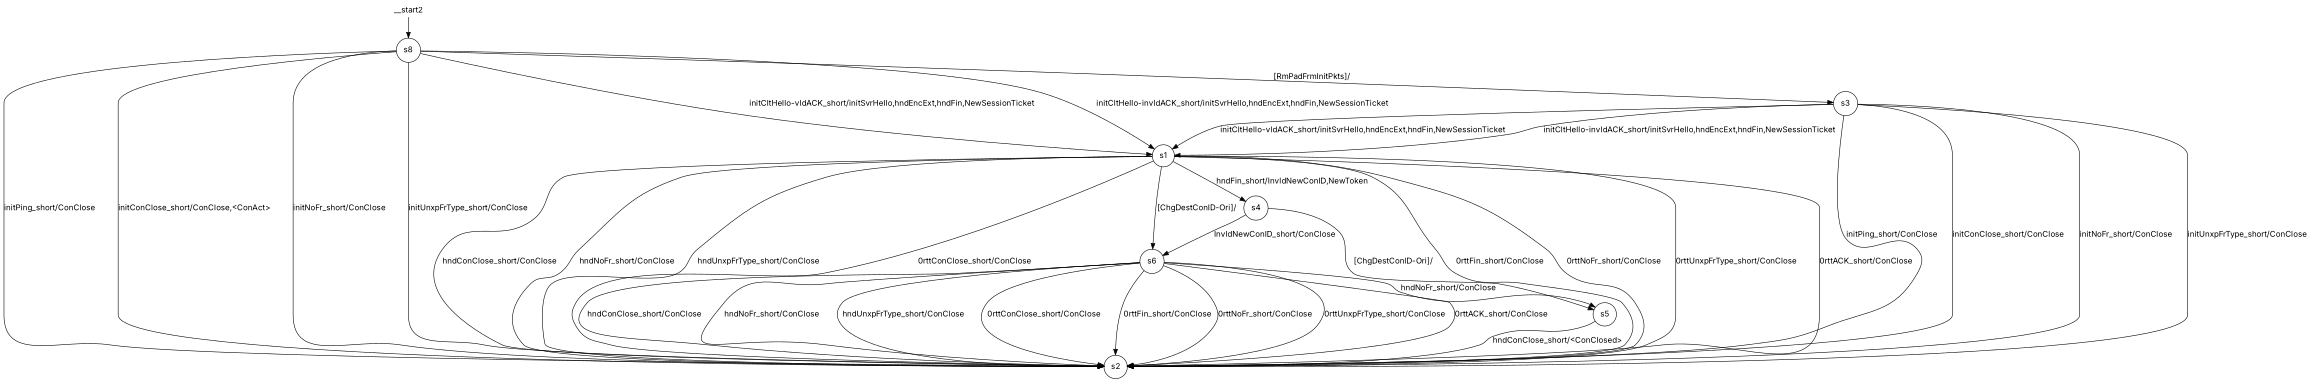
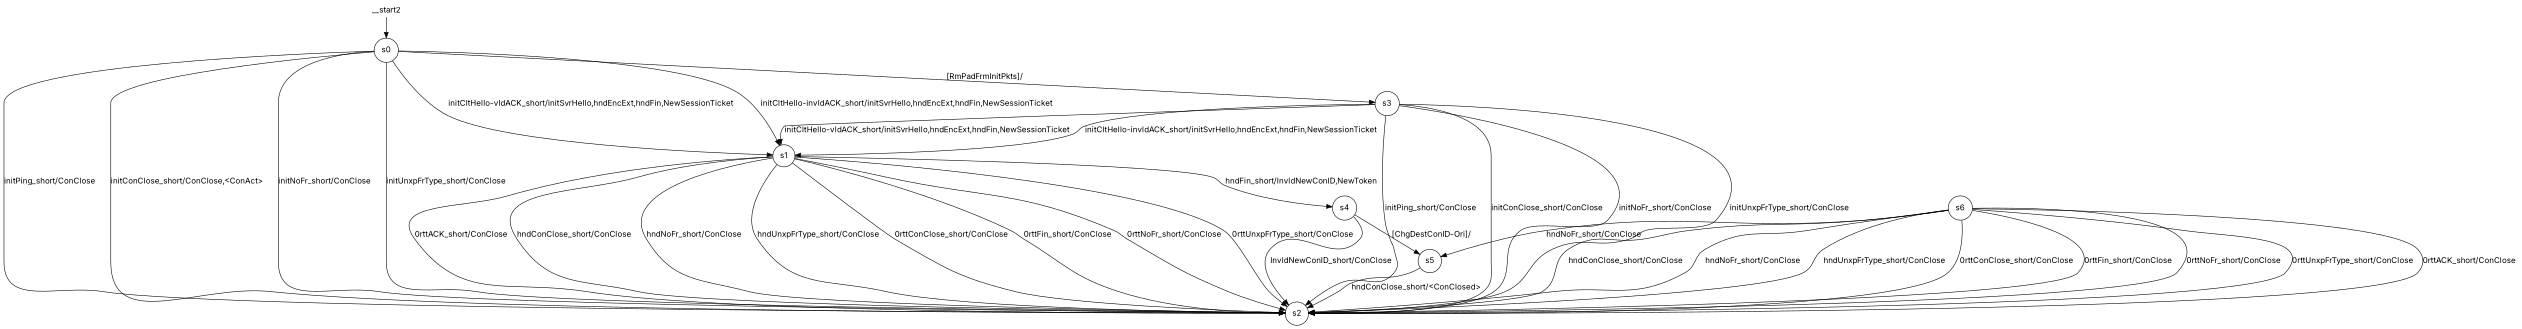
node "s8": label "s8" -> "s0"
edge "s1" -> "s6": removed, label "[ChgDestConID-Ori]/"
edge "s4" -> "s6": now "s4" -> "s2"
